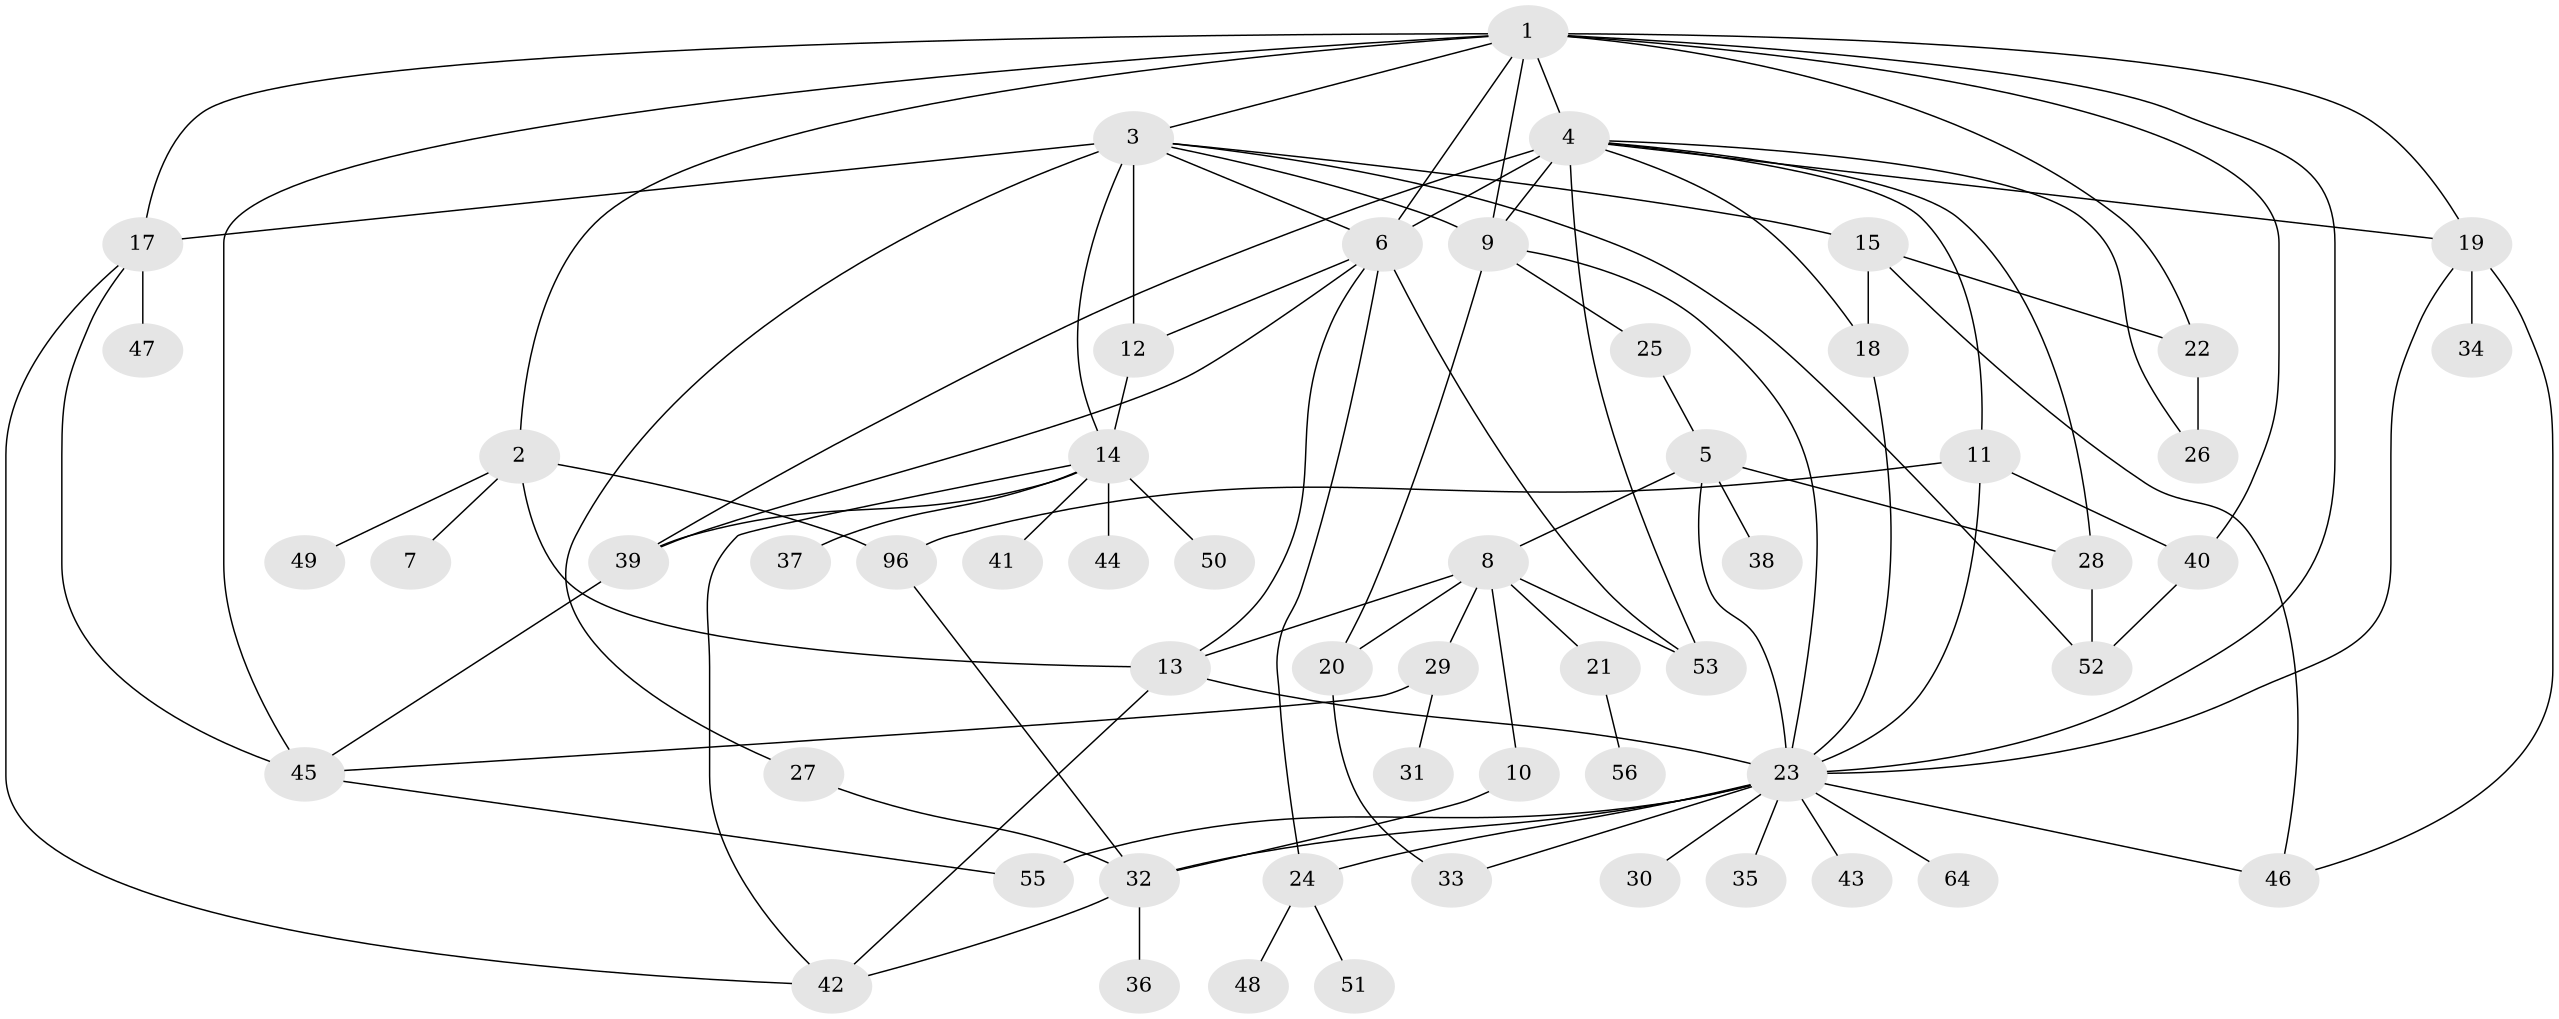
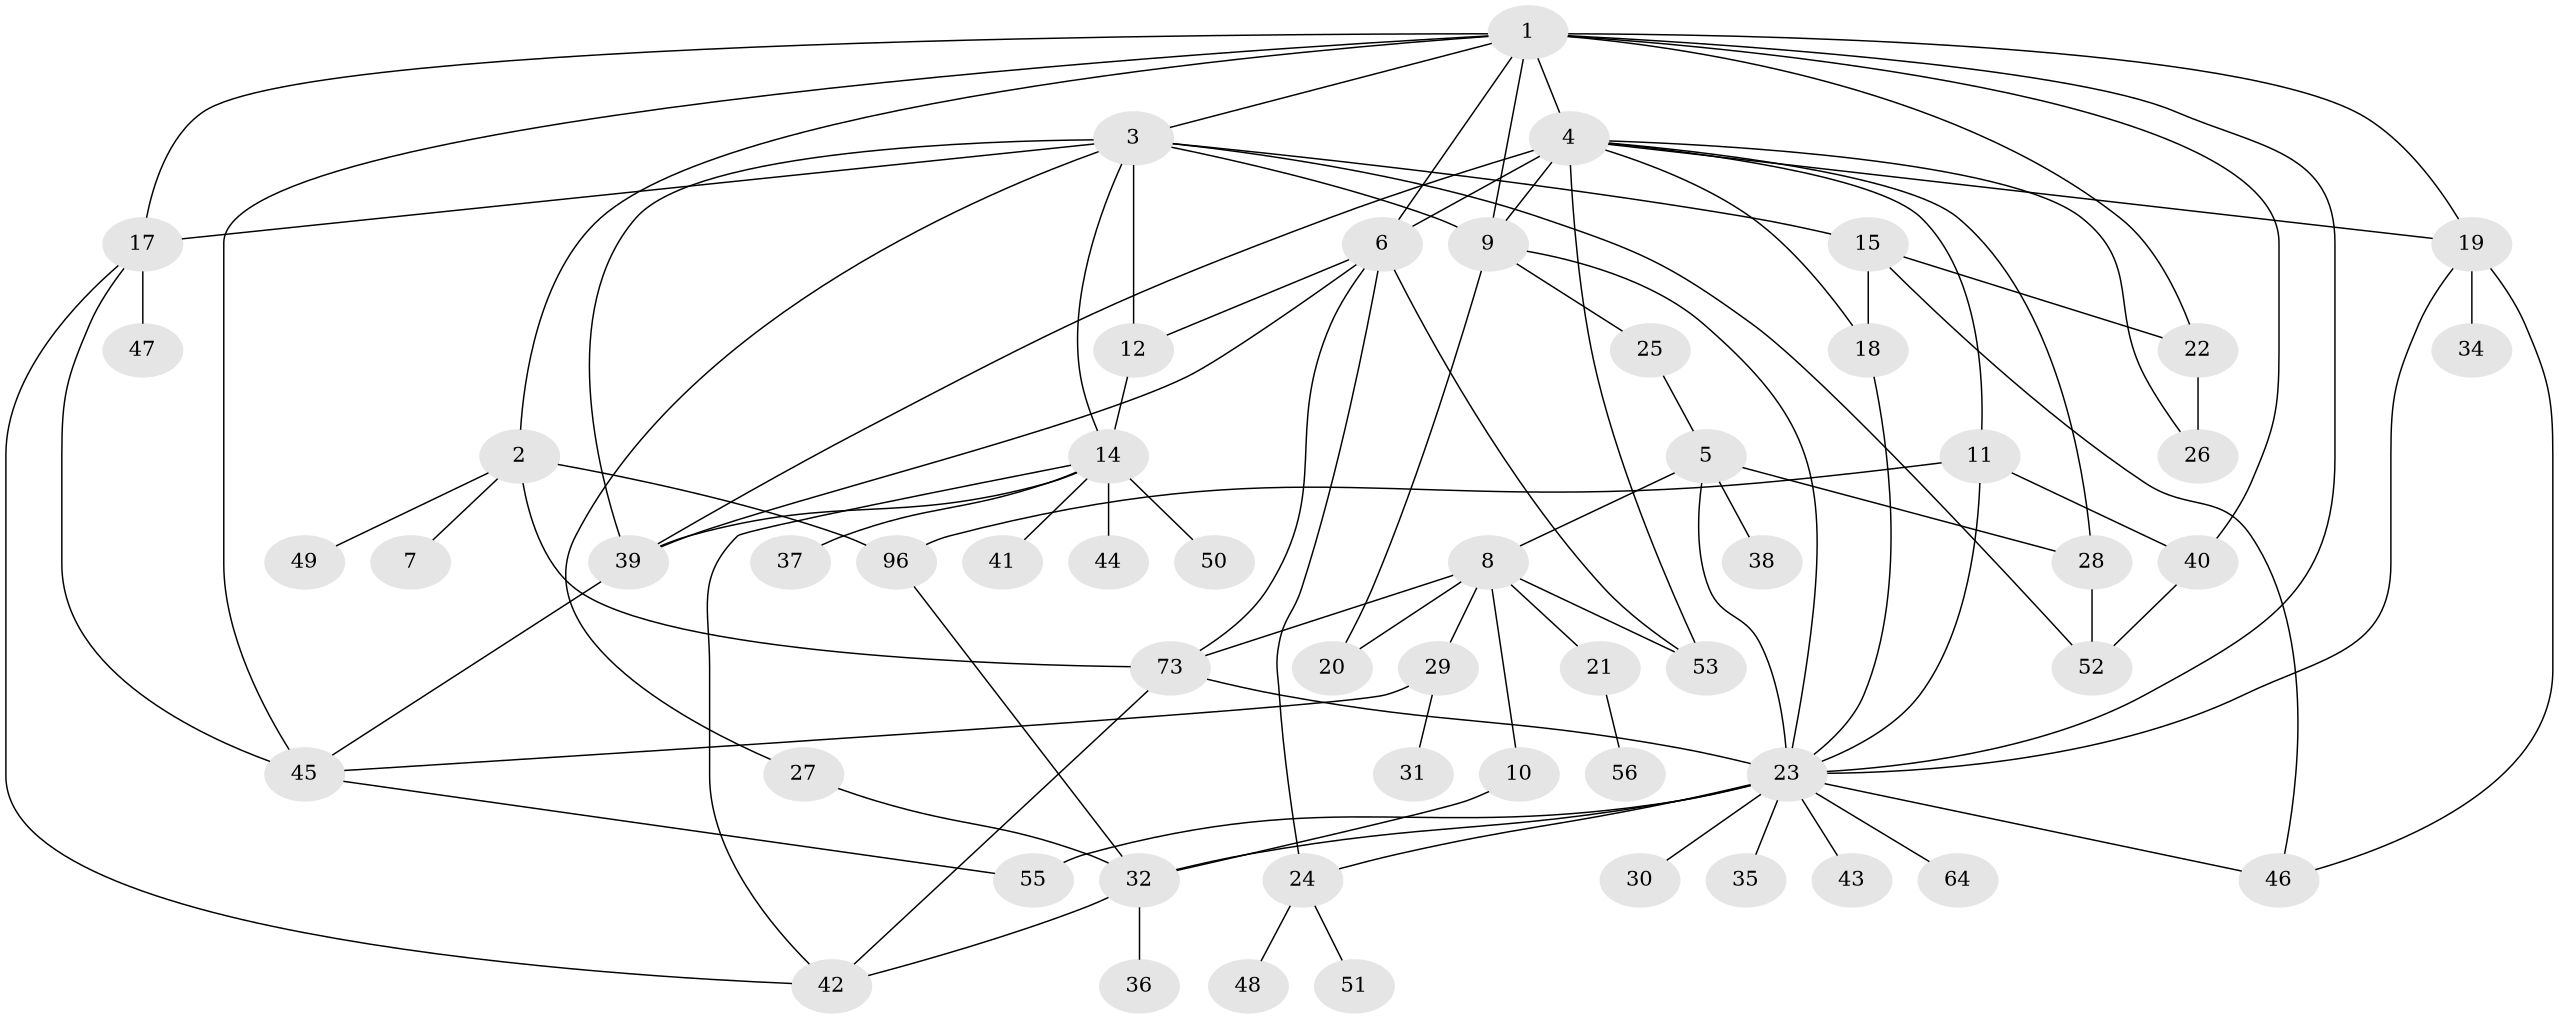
edge "3" -- "6": now "3" -- "39"
node "13": label "13" -> "73"
node "33": removed
